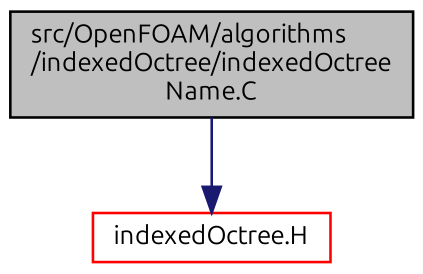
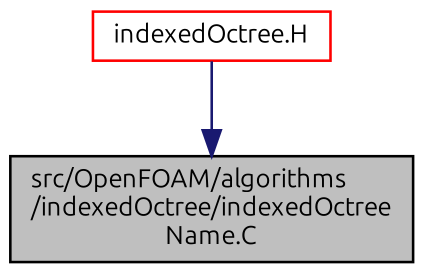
edge "src/OpenFOAM/algorithms /indexedOctree/indexedOctree Name.C" -> "indexedOctree.H": reversed
